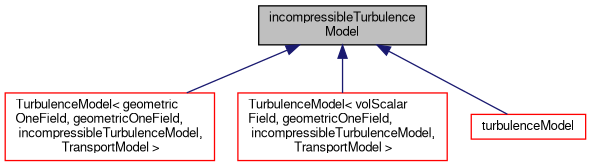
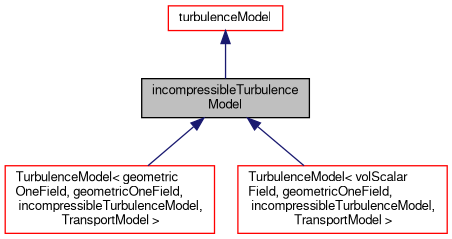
edge "turbulenceModel" -> "incompressibleTurbulence Model": reversed
